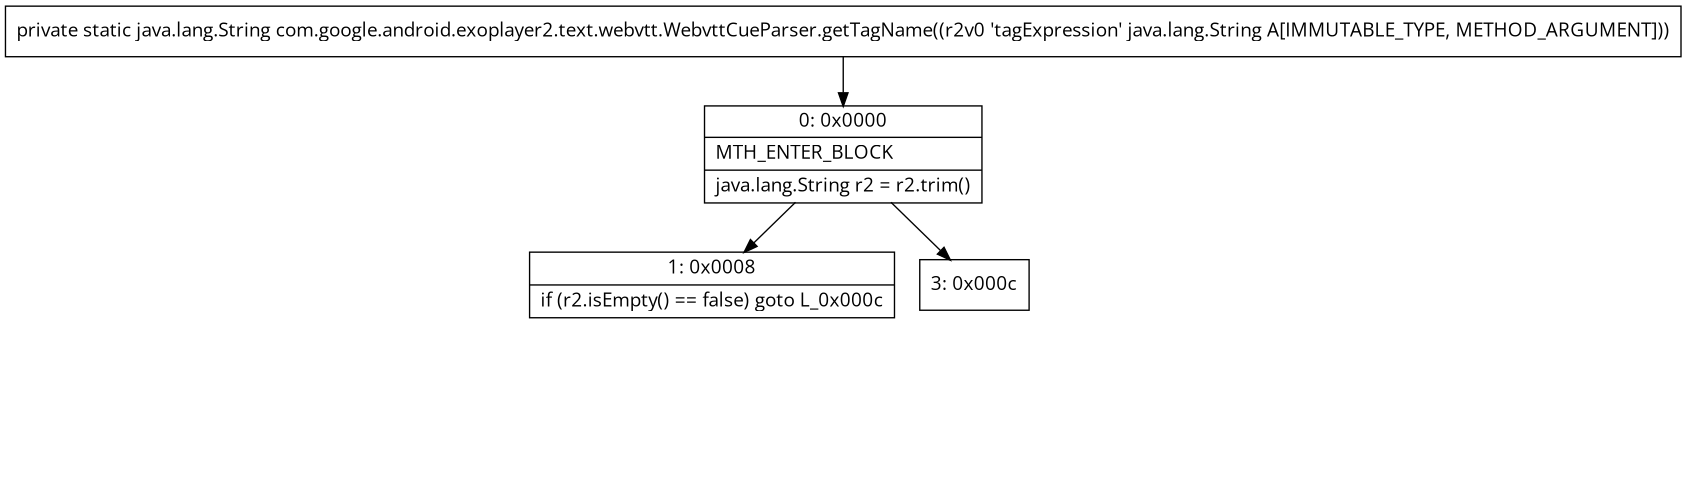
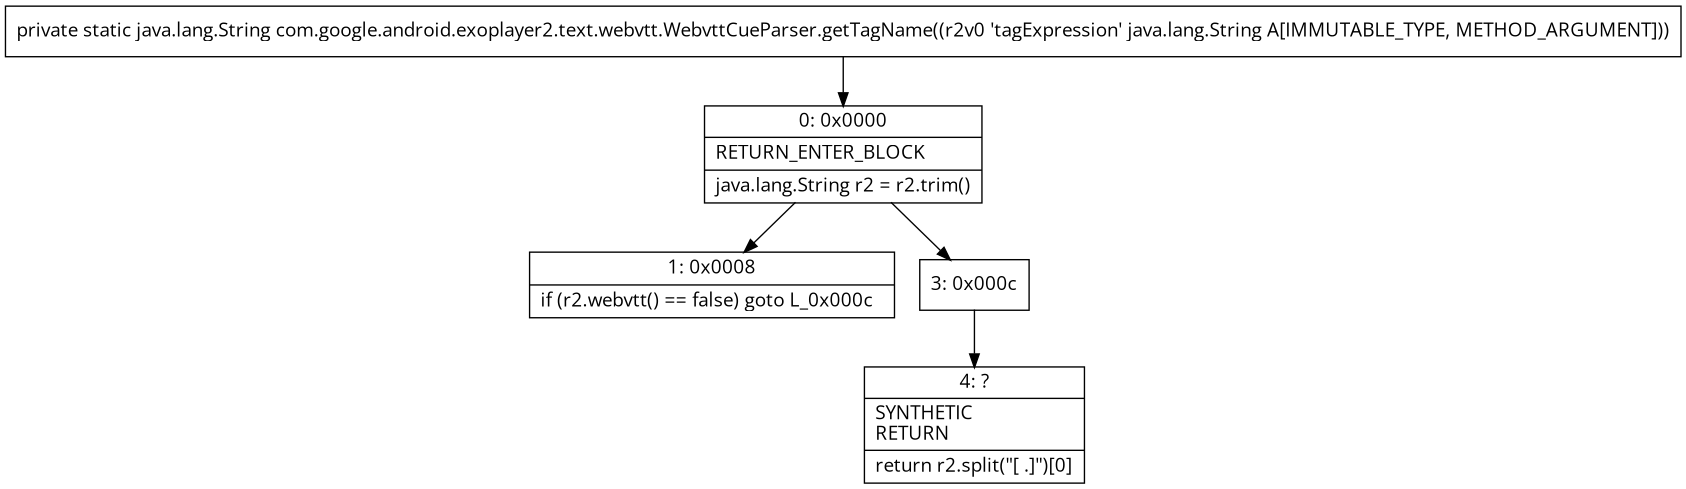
node "0: 0x0000": text "MTH_ENTER_BLOCK" -> "RETURN_ENTER_BLOCK"
node "1: 0x0008": text "if (r2.isEmpty() == false) goto L_0x000c" -> "if (r2.webvtt() == false) goto L_0x000c"
node "4: ?": added
